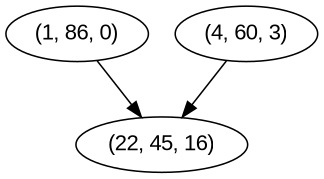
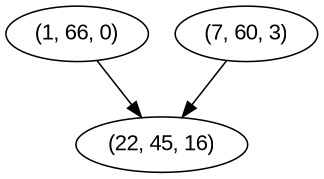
node "(1, 86, 0)": label "(1, 86, 0)" -> "(1, 66, 0)"
node "(4, 60, 3)": label "(4, 60, 3)" -> "(7, 60, 3)"
